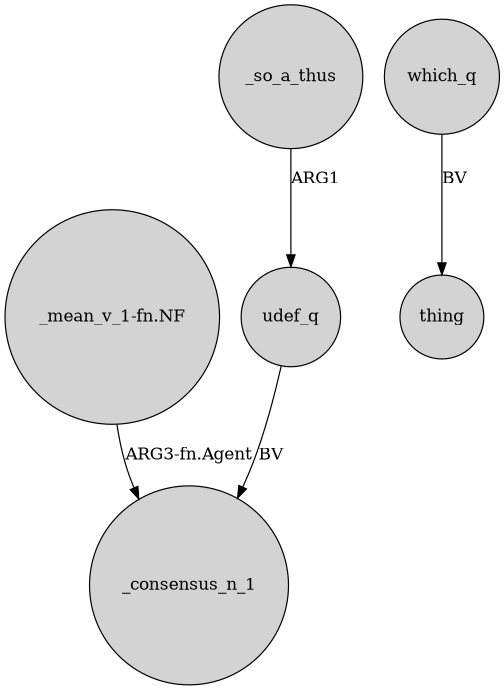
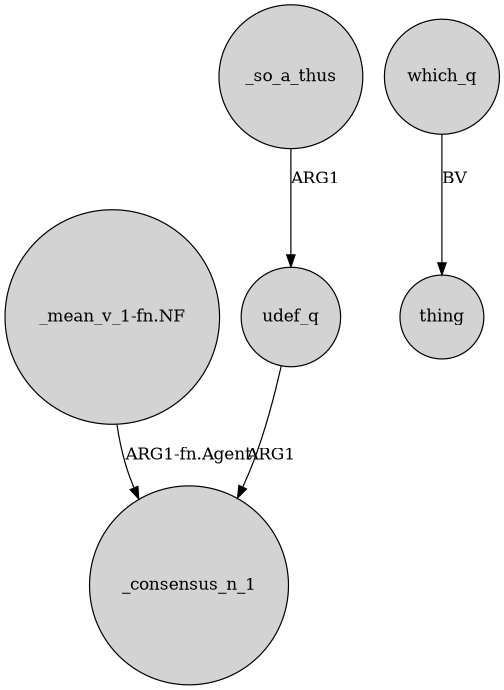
edge "_mean_v_1-fn.NF" -> "_consensus_n_1": label "ARG3-fn.Agent" -> "ARG1-fn.Agent"
edge "udef_q" -> "_consensus_n_1": label "BV" -> "ARG1"
